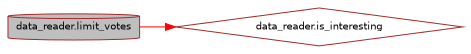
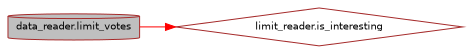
node "data_reader.is_interesting": label "data_reader.is_interesting" -> "limit_reader.is_interesting"
